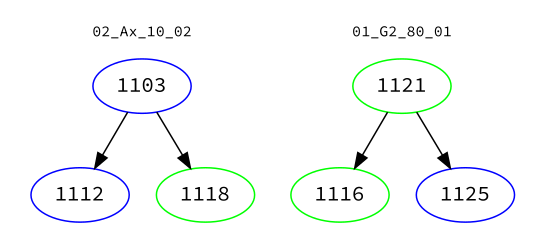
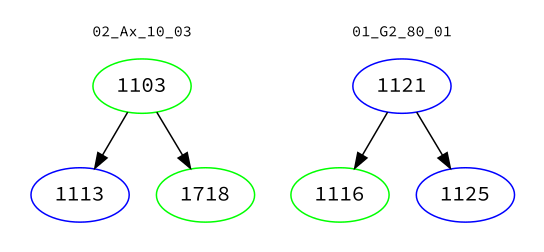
cluster "02_Ax_10_02": label "02_Ax_10_02" -> "02_Ax_10_03"
node "1103": color blue -> green
node "1121": color green -> blue
node "1112": label "1112" -> "1113"
node "1118": label "1118" -> "1718"
